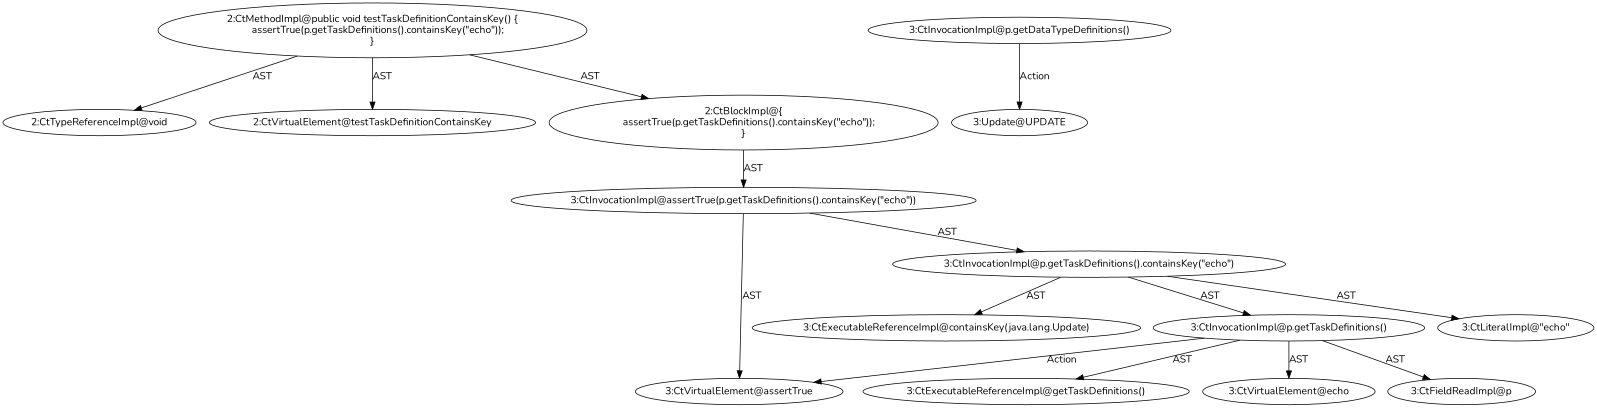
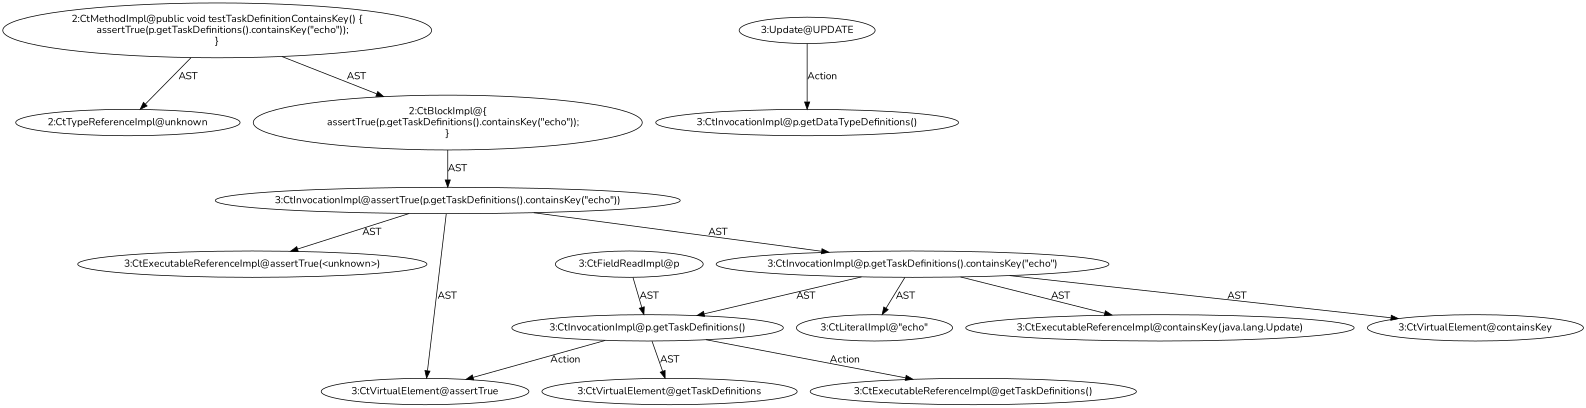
edge "3:CtInvocationImpl@p.getDataTypeDefinitions()" -> "3:Update@UPDATE": reversed
node "2:CtTypeReferenceImpl@void": label "2:CtTypeReferenceImpl@void" -> "2:CtTypeReferenceImpl@unknown"
node "2:CtVirtualElement@testTaskDefinitionContainsKey": removed
node "3:CtExecutableReferenceImpl@assertTrue(<unknown>)": added
node "3:CtVirtualElement@containsKey": added
edge "3:CtInvocationImpl@p.getTaskDefinitions()" -> "3:CtFieldReadImpl@p": reversed
edge "3:CtInvocationImpl@p.getTaskDefinitions()" -> "3:CtExecutableReferenceImpl@getTaskDefinitions()": label "AST" -> "Action"
node "3:CtVirtualElement@echo": label "3:CtVirtualElement@echo" -> "3:CtVirtualElement@getTaskDefinitions"
